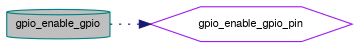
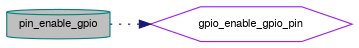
node "gpio_enable_gpio": label "gpio_enable_gpio" -> "pin_enable_gpio"
